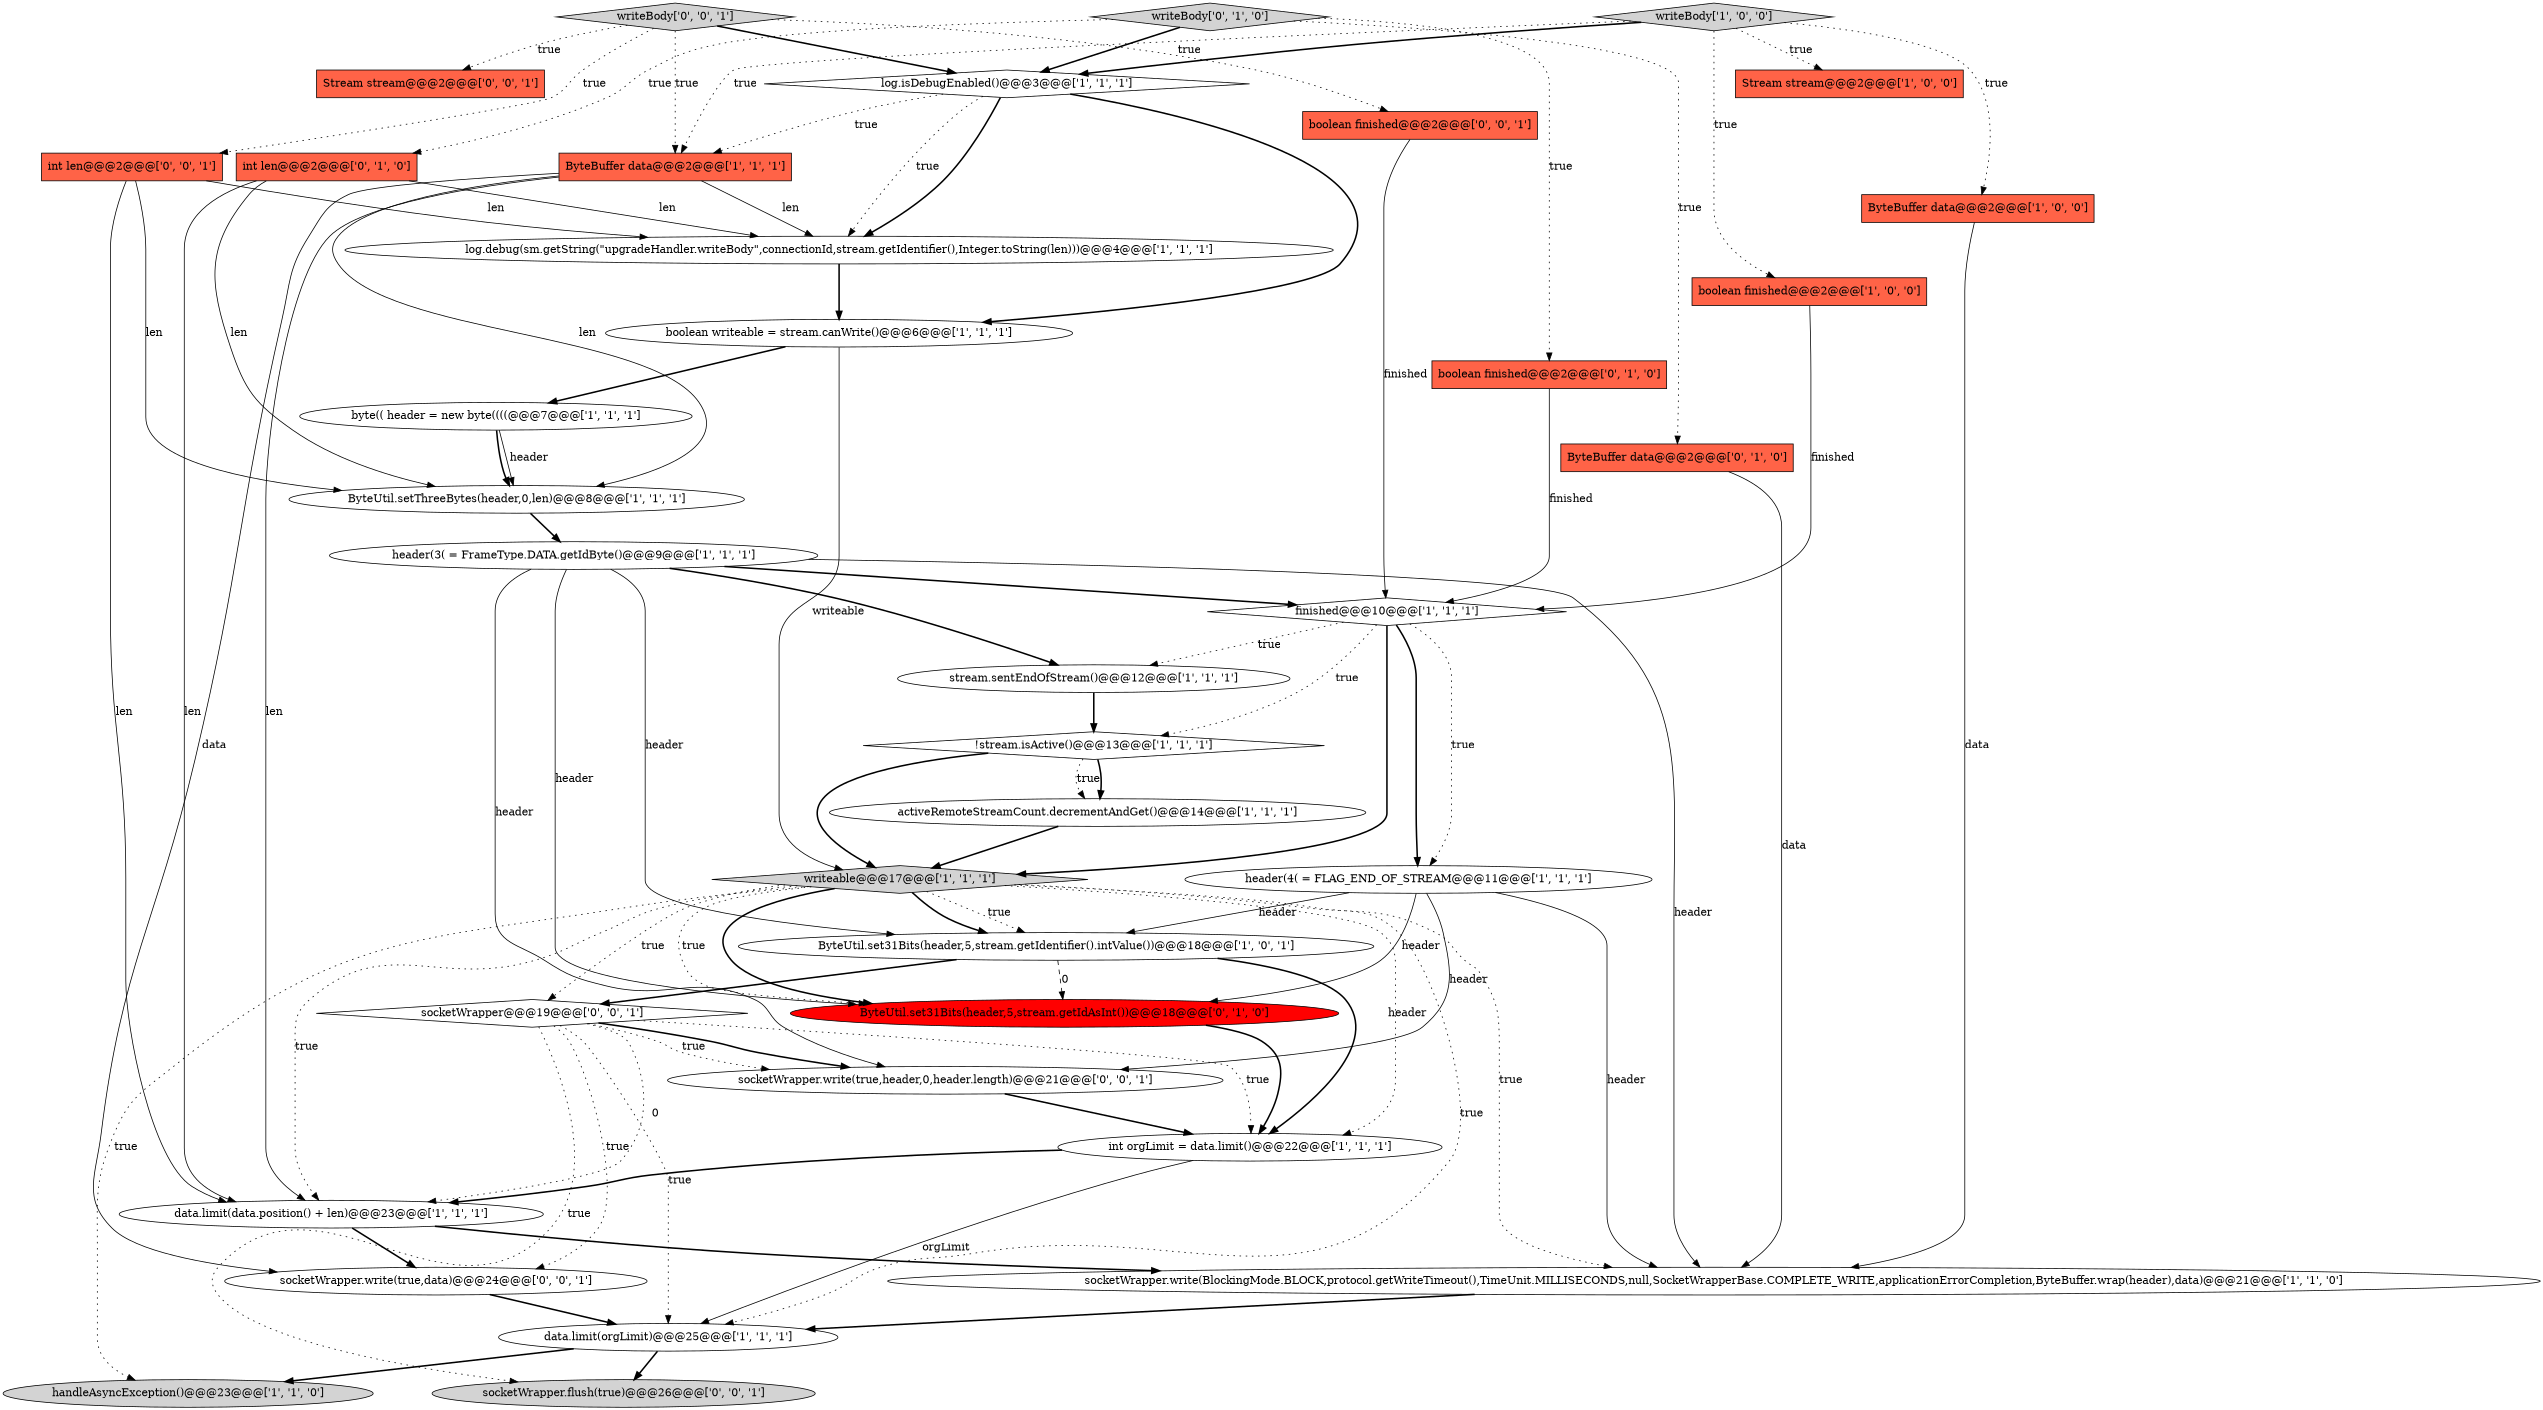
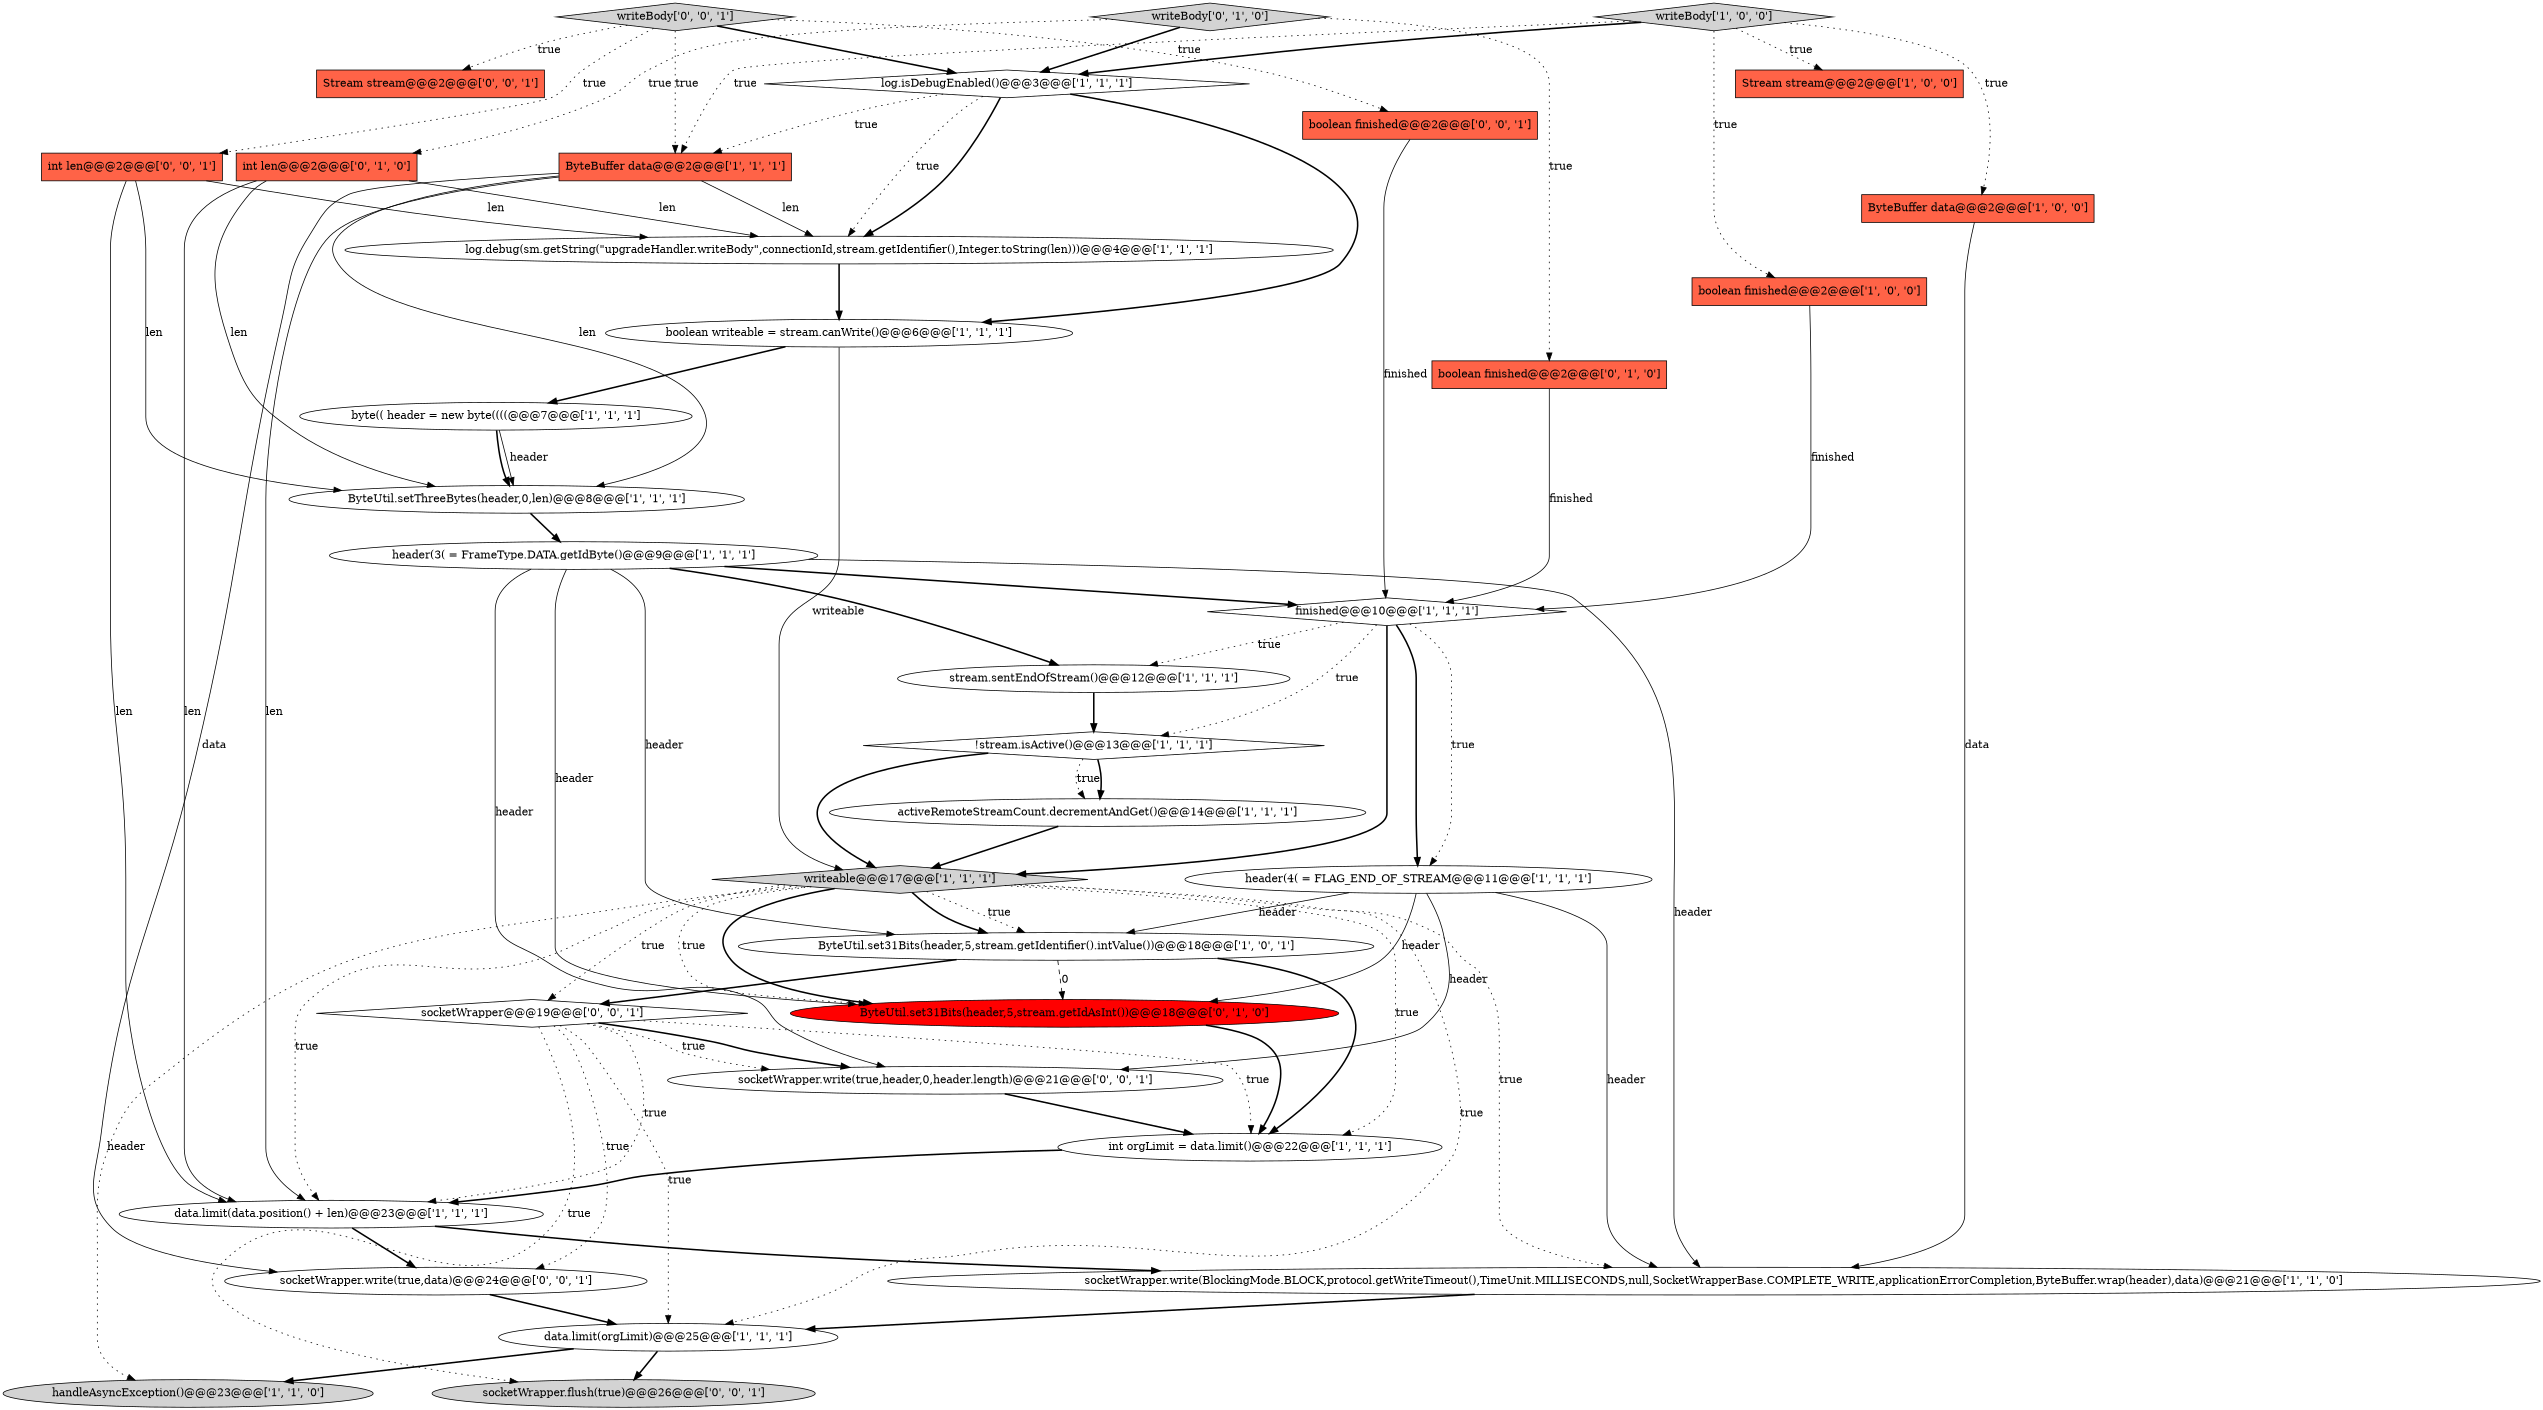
node "ByteBuffer data@@@2@@@['0', '1', '0']": removed
edge "writeable@@@17@@@['1', '1', '1']" -> "int orgLimit = data.limit()@@@22@@@['1', '1', '1']": label "header" -> "true"
edge "socketWrapper@@@19@@@['0', '0', '1']" -> "data.limit(data.position() + len)@@@23@@@['1', '1', '1']": label "0" -> "true"
edge "writeable@@@17@@@['1', '1', '1']" -> "handleAsyncException()@@@23@@@['1', '1', '0']": label "true" -> "header"
edge "int orgLimit = data.limit()@@@22@@@['1', '1', '1']" -> "data.limit(orgLimit)@@@25@@@['1', '1', '1']": removed, label "orgLimit"
